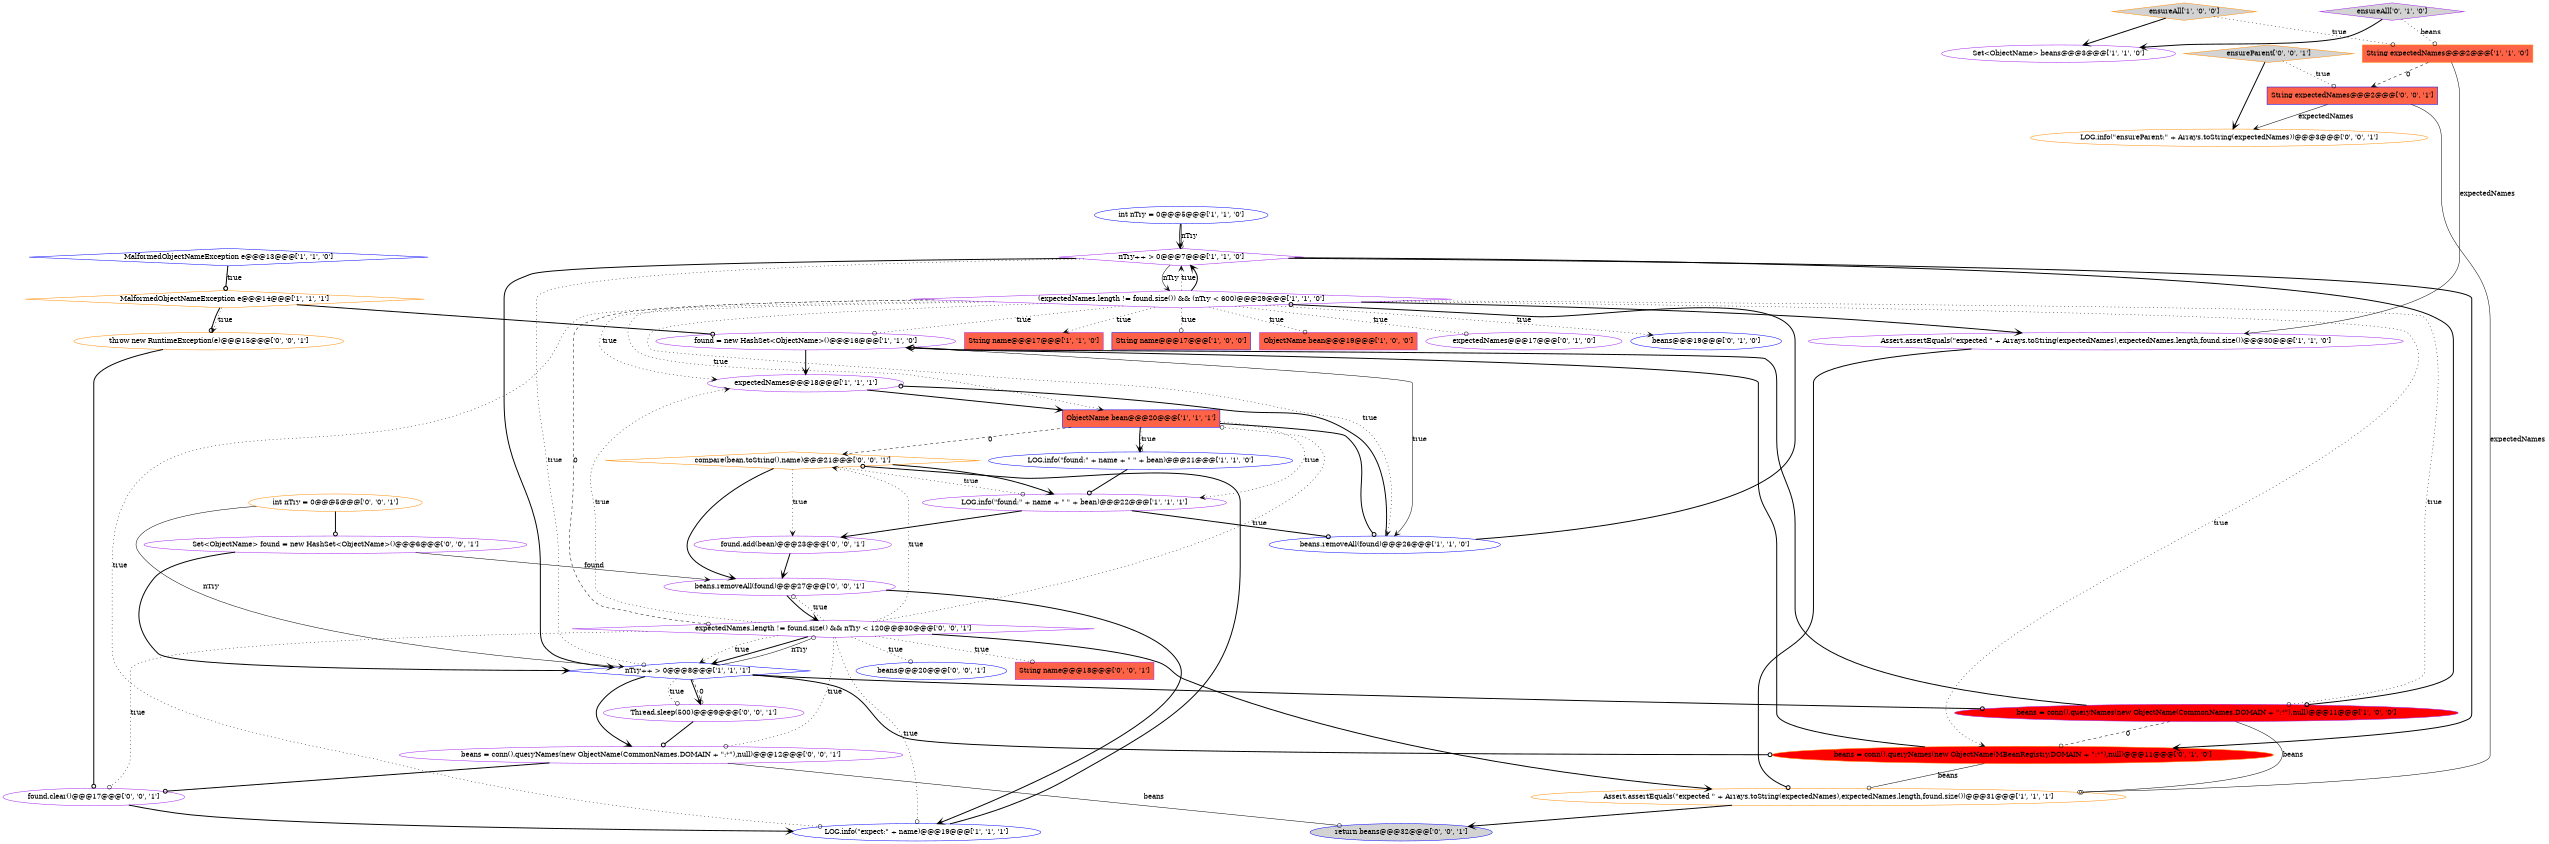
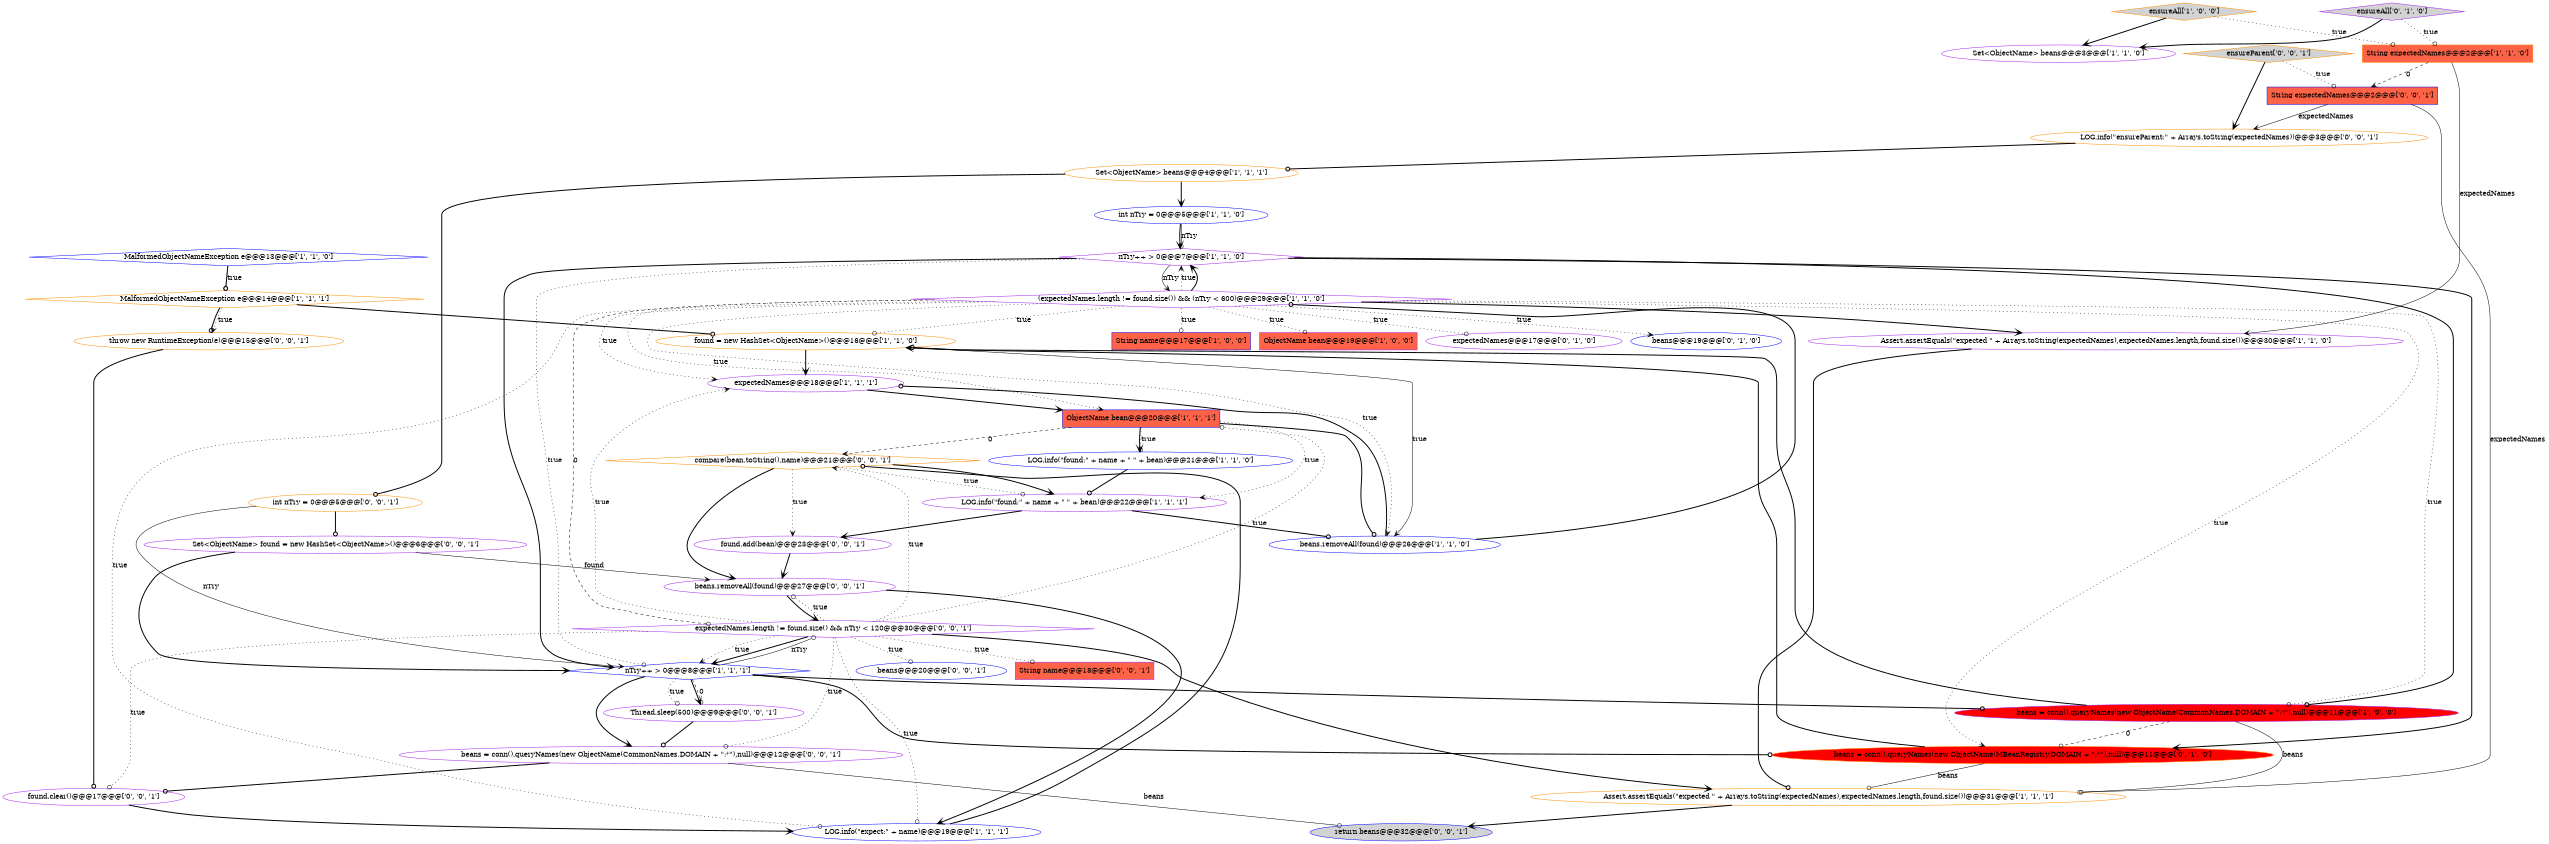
edge "ensureAll['0', '1', '0']" -> "String expectedNames@@@2@@@['1', '1', '0']": label "beans" -> "true"
node "Set<ObjectName> beans@@@4@@@['1', '1', '1']": added
node "found = new HashSet<ObjectName>()@@@16@@@['1', '1', '0']": color purple -> darkorange
node "String name@@@17@@@['1', '1', '0']": removed
